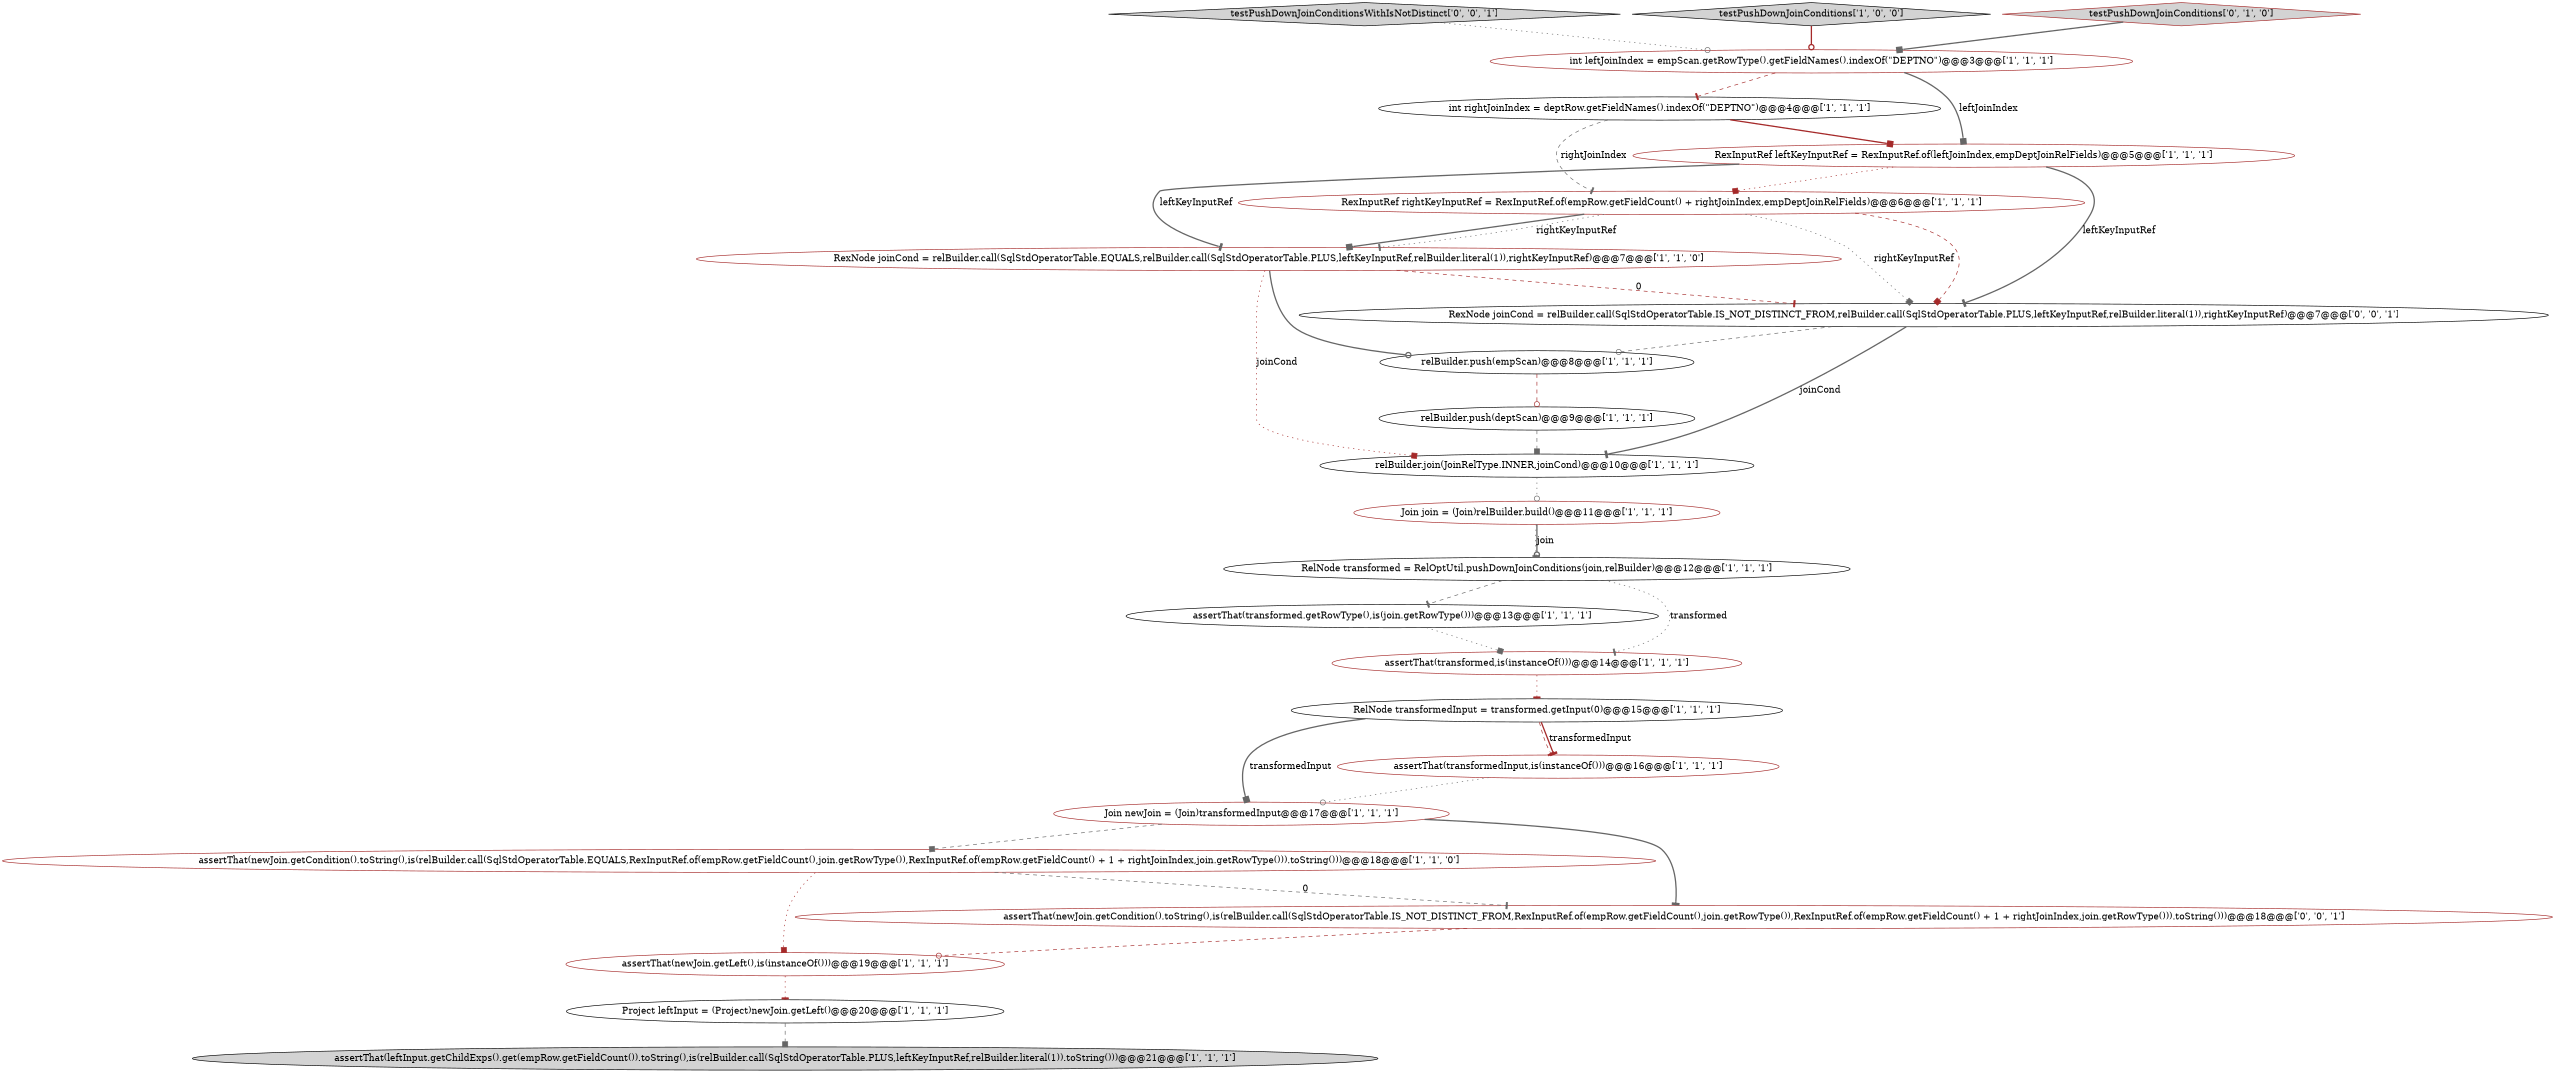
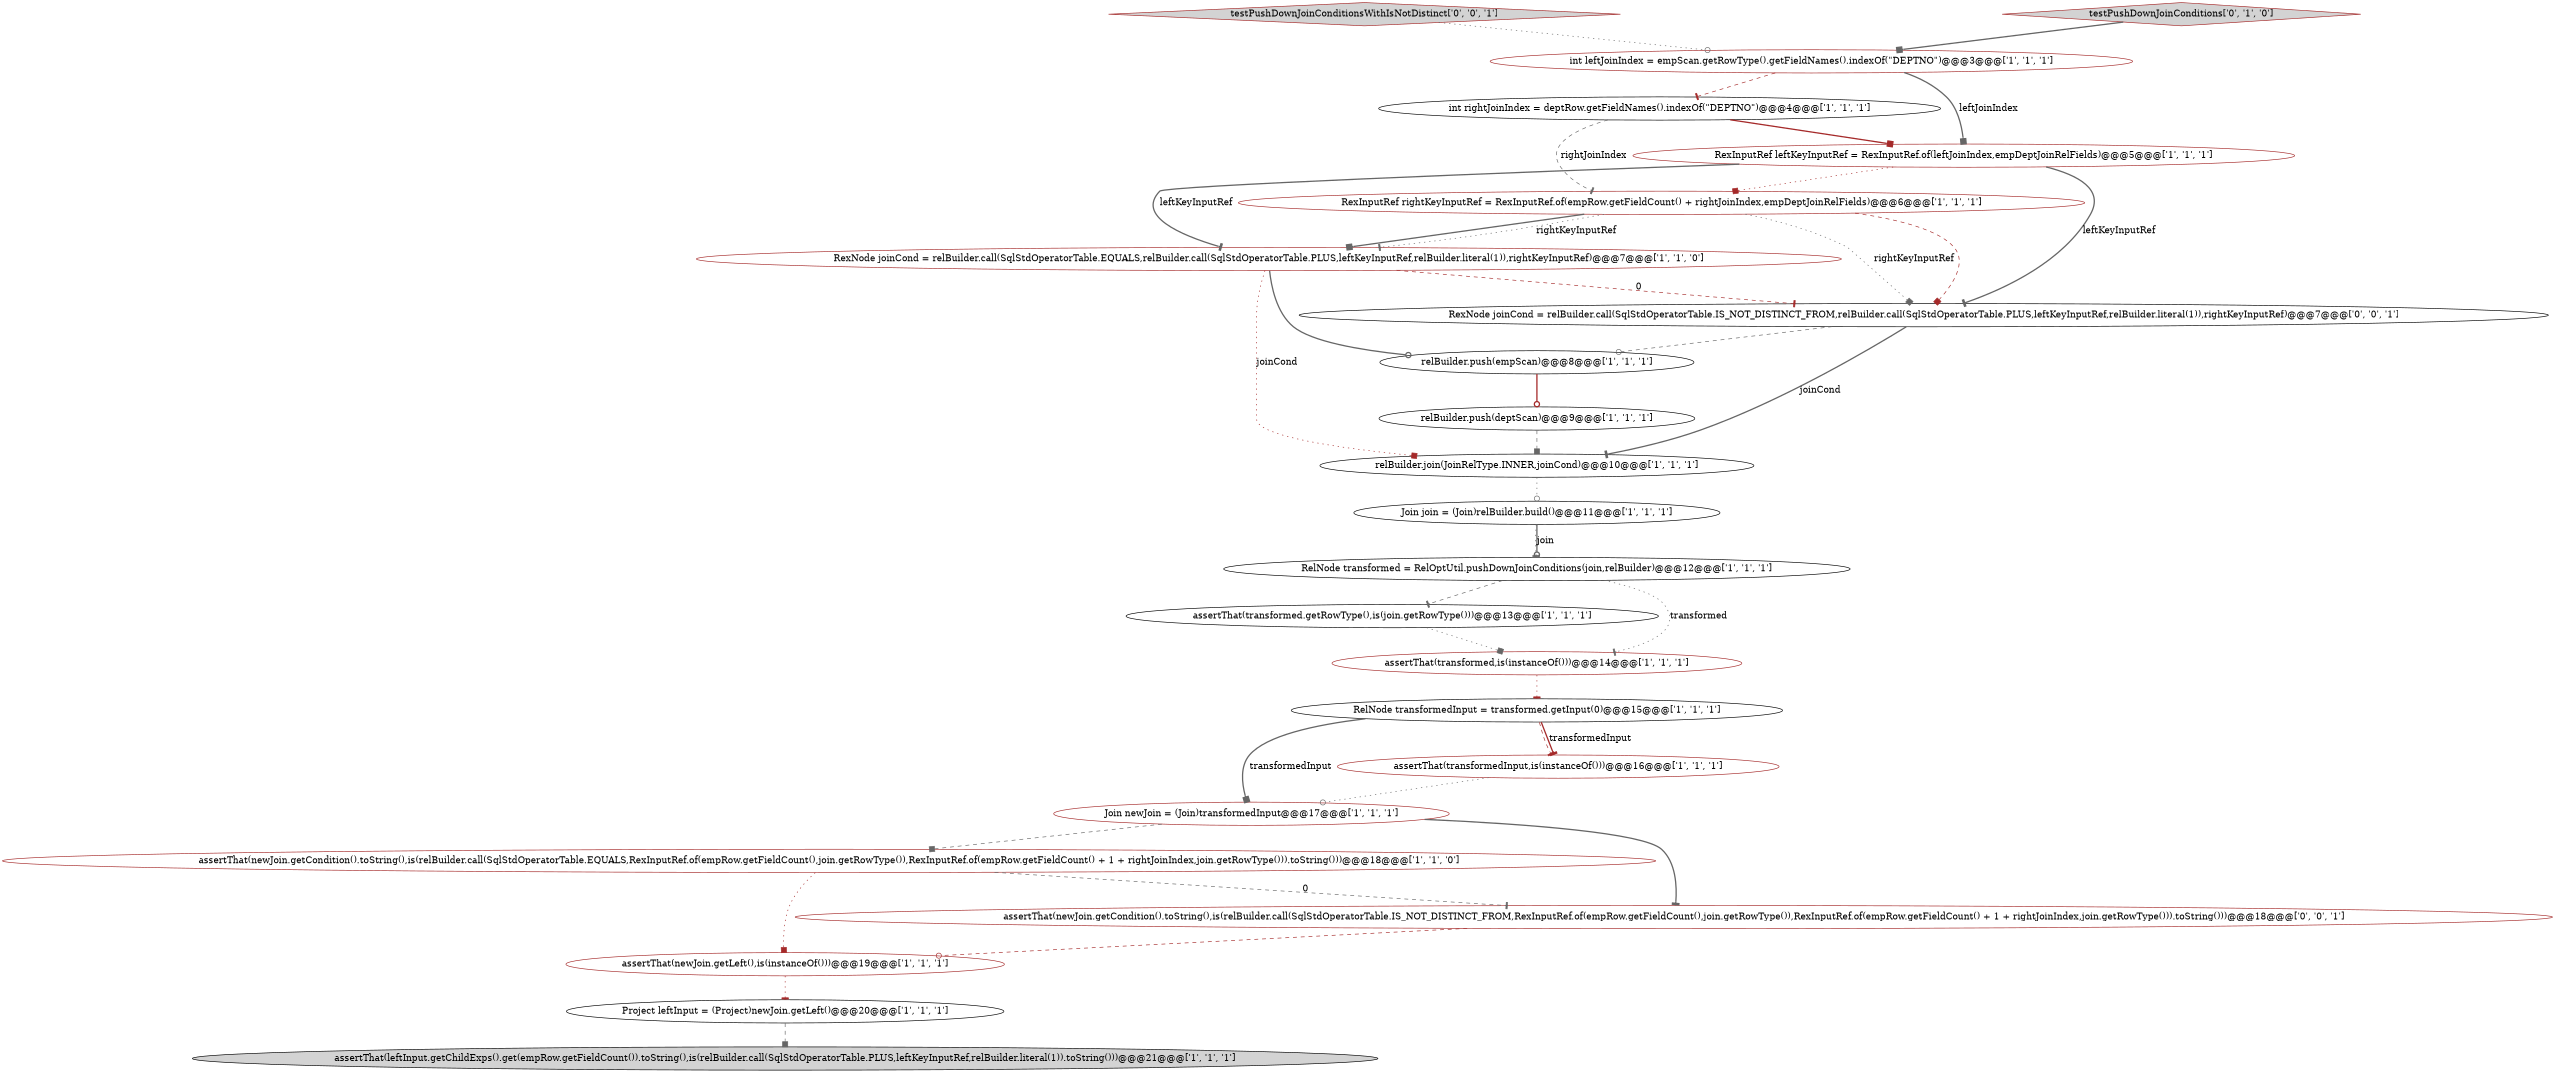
node "testPushDownJoinConditionsWithIsNotDistinct['0', '0', '1']": color black -> brown
node "testPushDownJoinConditions['1', '0', '0']": removed
edge "relBuilder.push(empScan)@@@8@@@['1', '1', '1']" -> "relBuilder.push(deptScan)@@@9@@@['1', '1', '1']": style dashed -> bold
node "Join join = (Join)relBuilder.build()@@@11@@@['1', '1', '1']": color brown -> black
